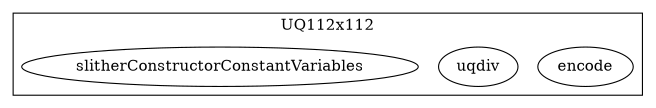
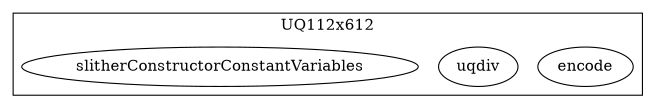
cluster "UQ112x112": label "UQ112x112" -> "UQ112x612"
